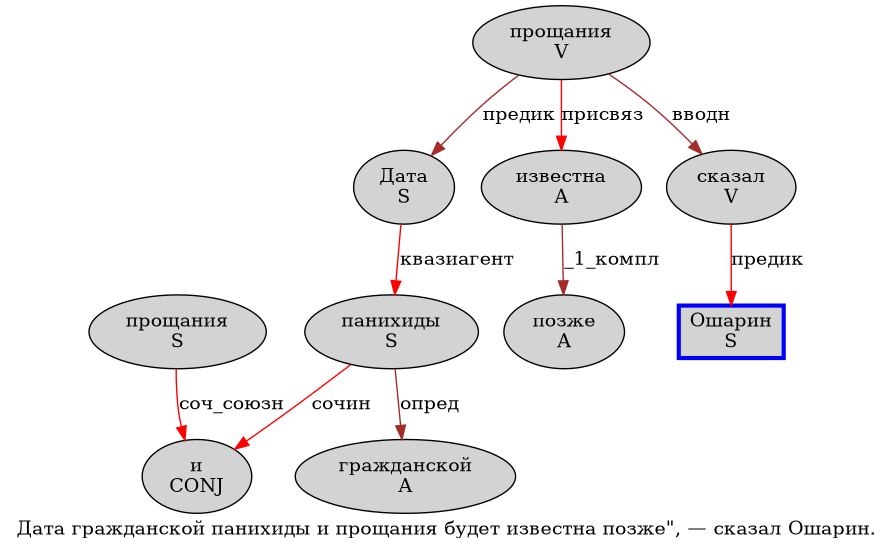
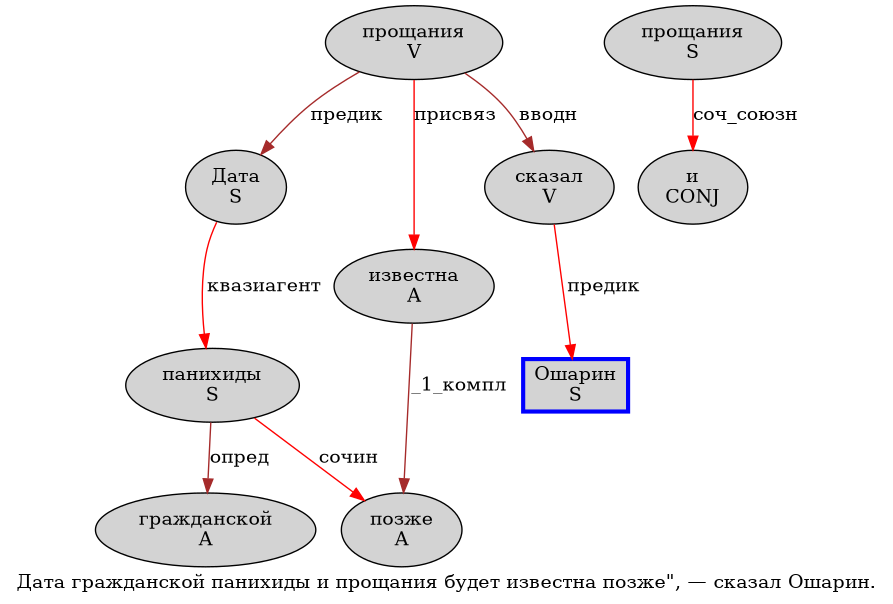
edge "панихиды S" -> "и CONJ": now "панихиды S" -> "позже A"
